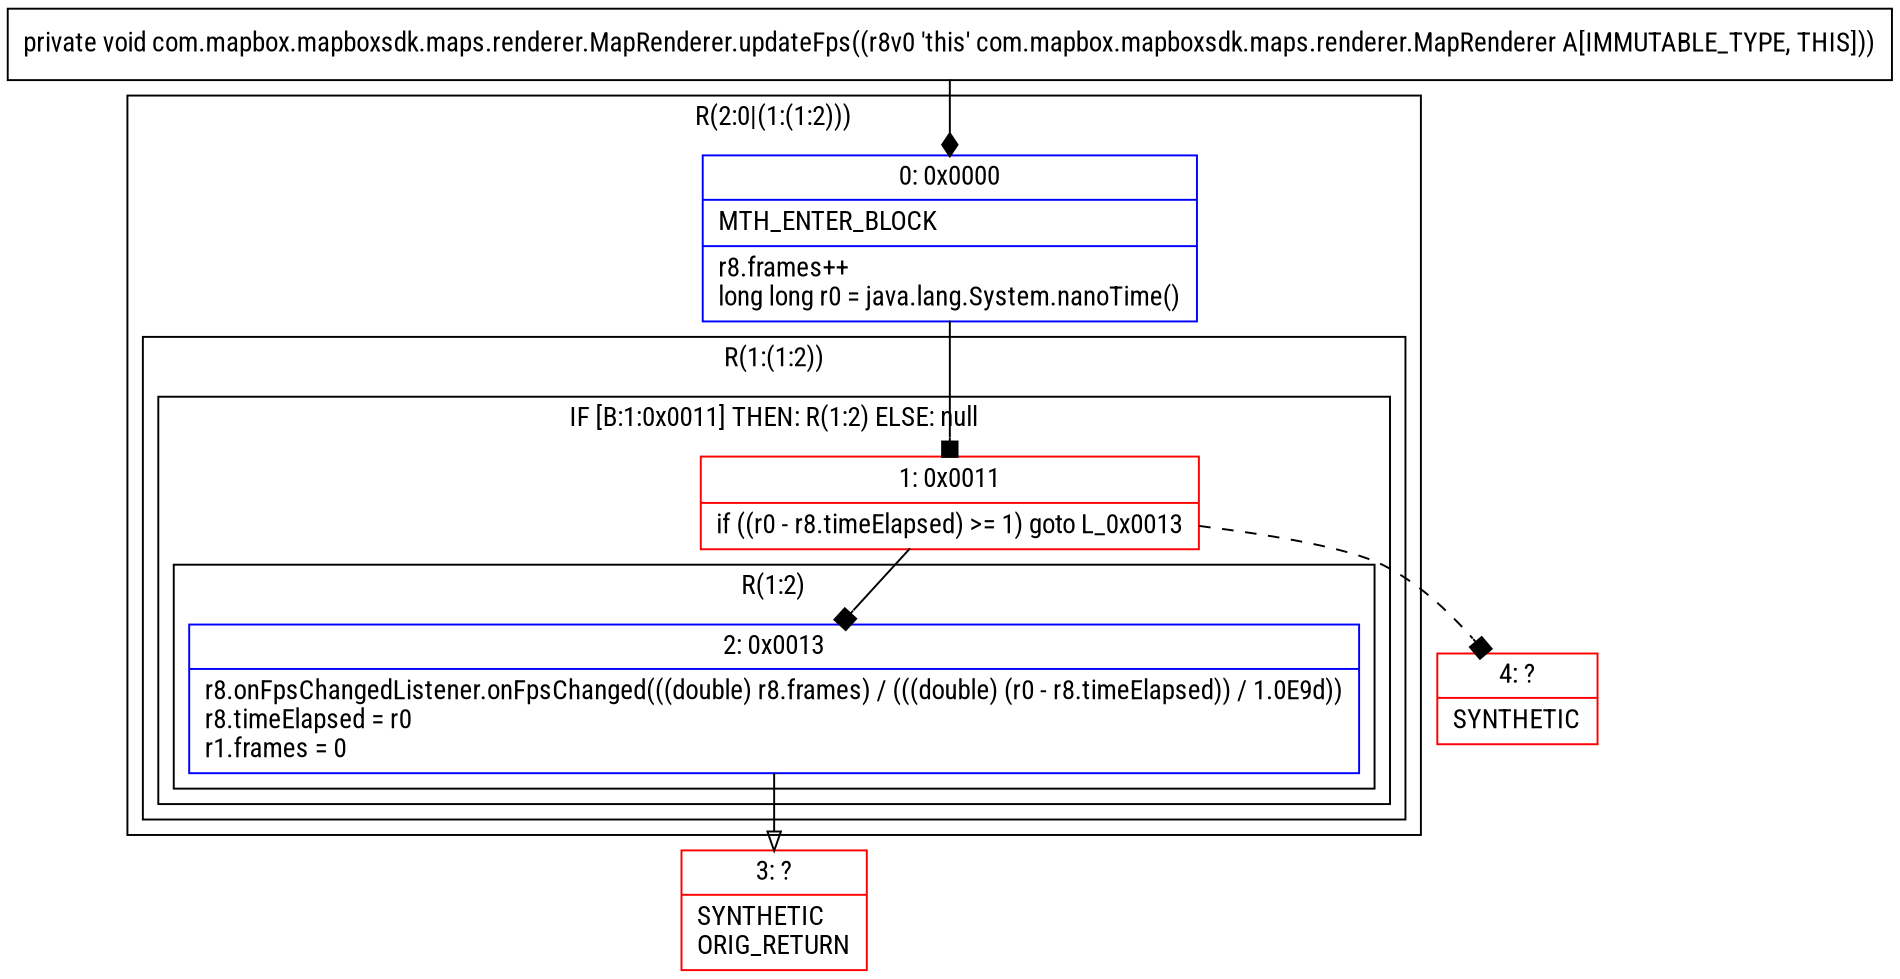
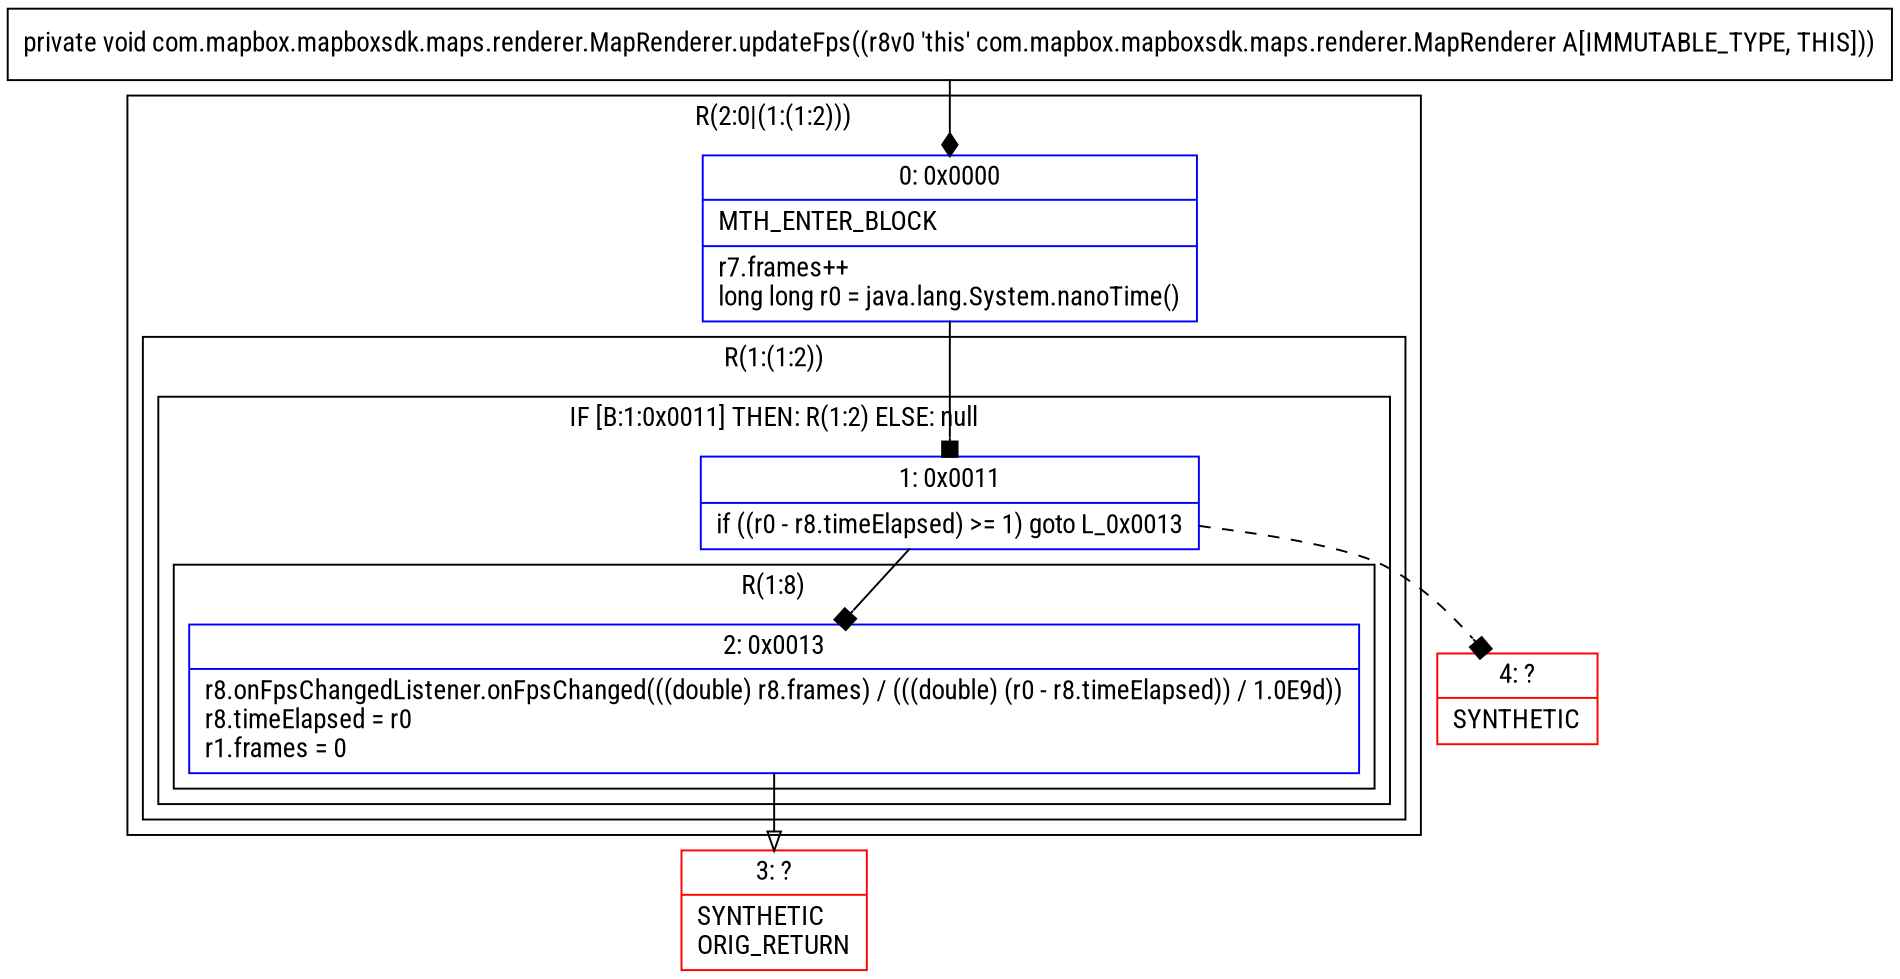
node "0: 0x0000": text "r8.frames++" -> "r7.frames++"
node "1: 0x0011": color red -> blue
cluster "R(1:2)": label "R(1:2)" -> "R(1:8)"
